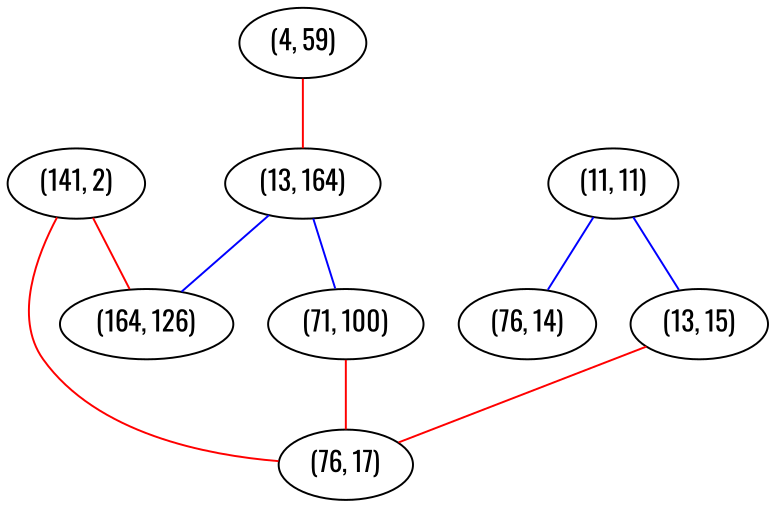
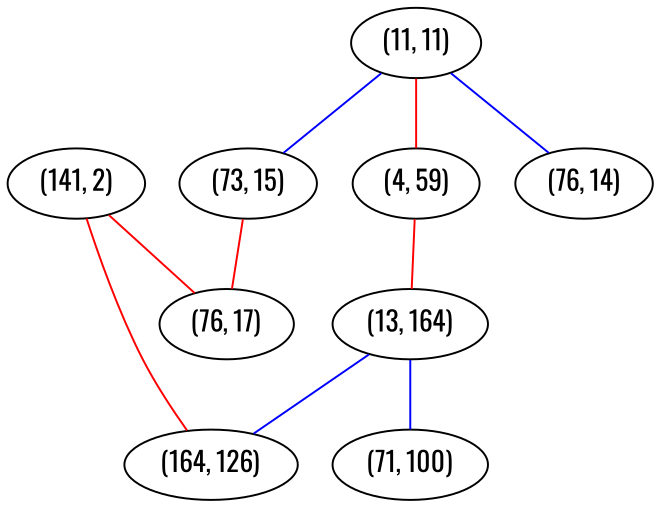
edge "(11, 11)" -- "(4, 59)": added
node "(13, 15)": label "(13, 15)" -> "(73, 15)"
edge "(71, 100)" -- "(76, 17)": removed
